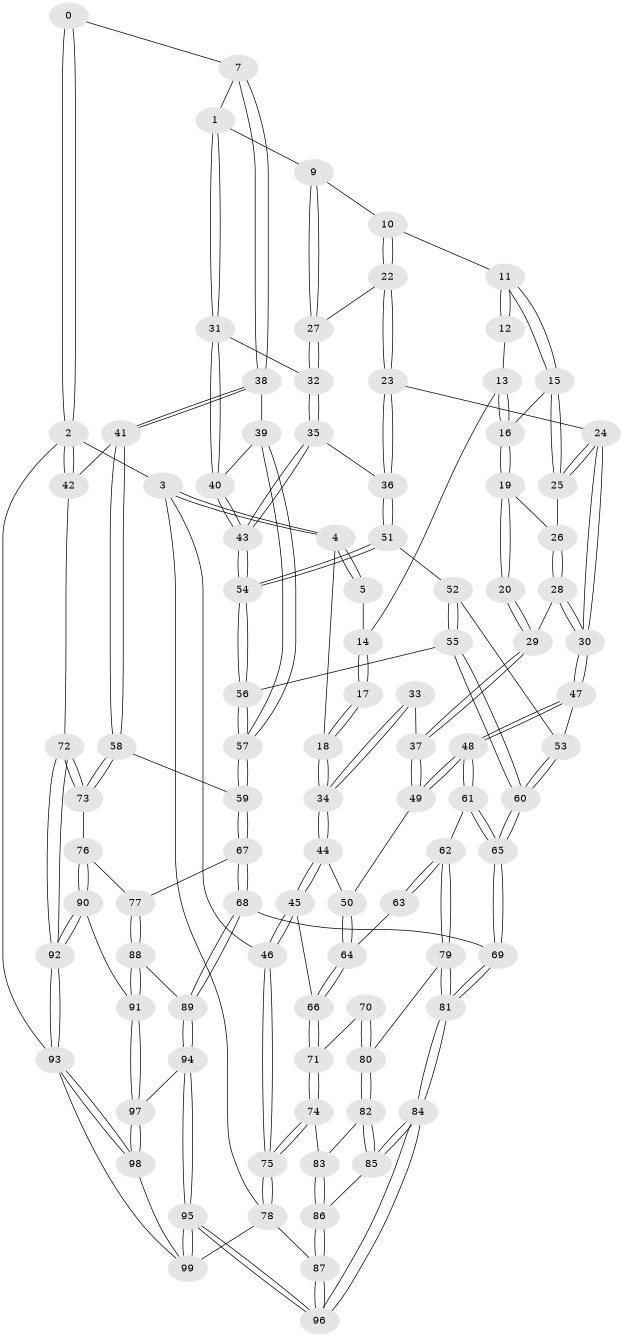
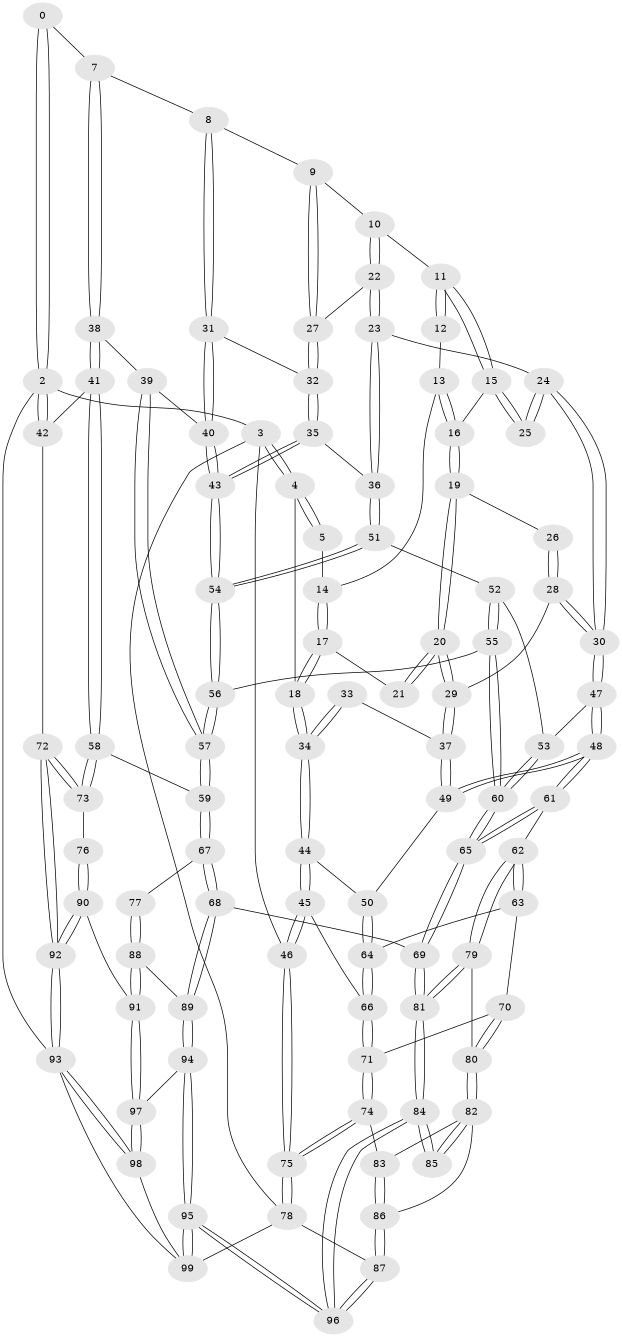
node "1": label "1" -> "8"
edge "25" -- "26": removed
node "21": added
edge "76" -- "77": removed
edge "63" -- "70": added
edge "85" -- "86": now "82" -- "86"
